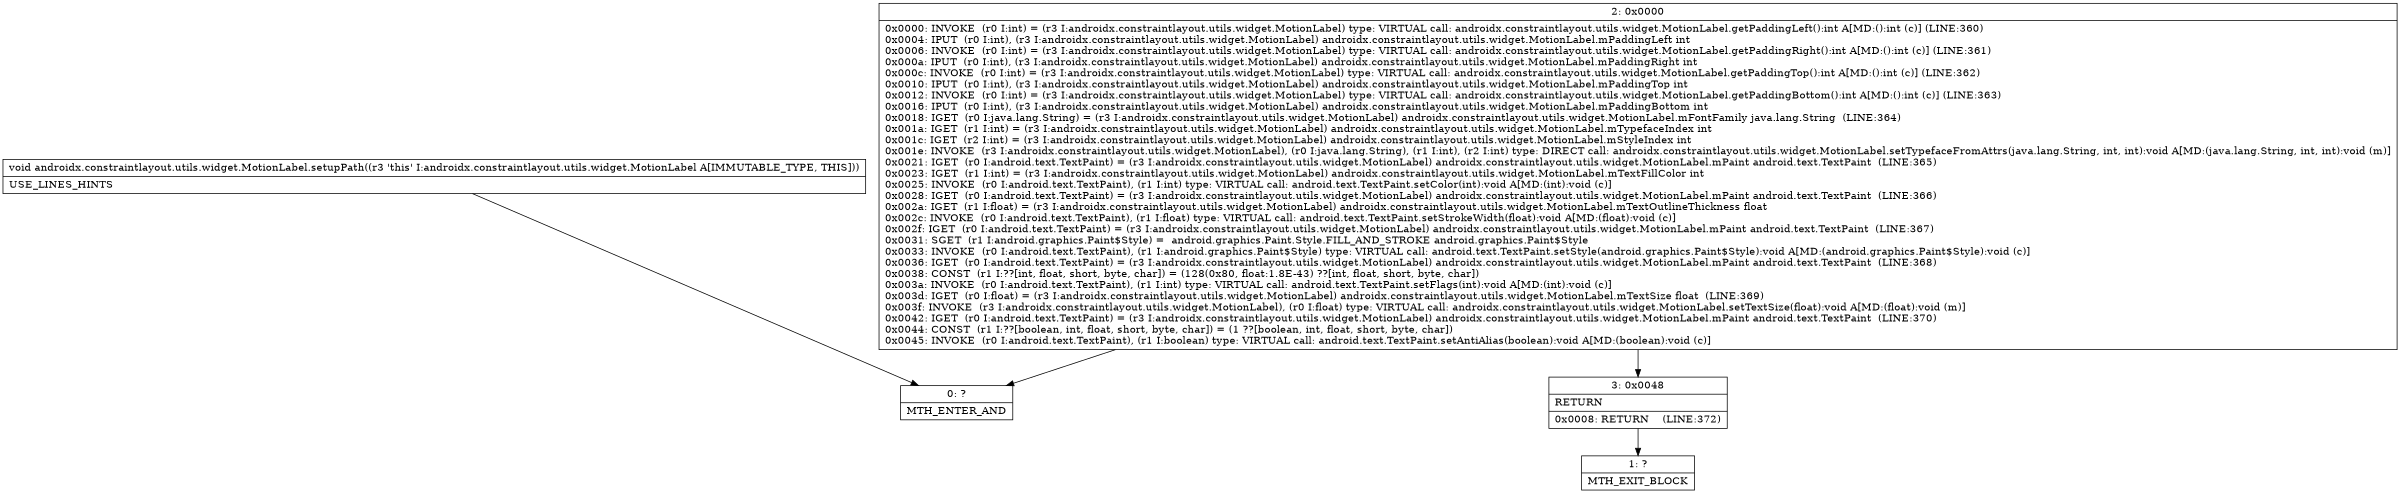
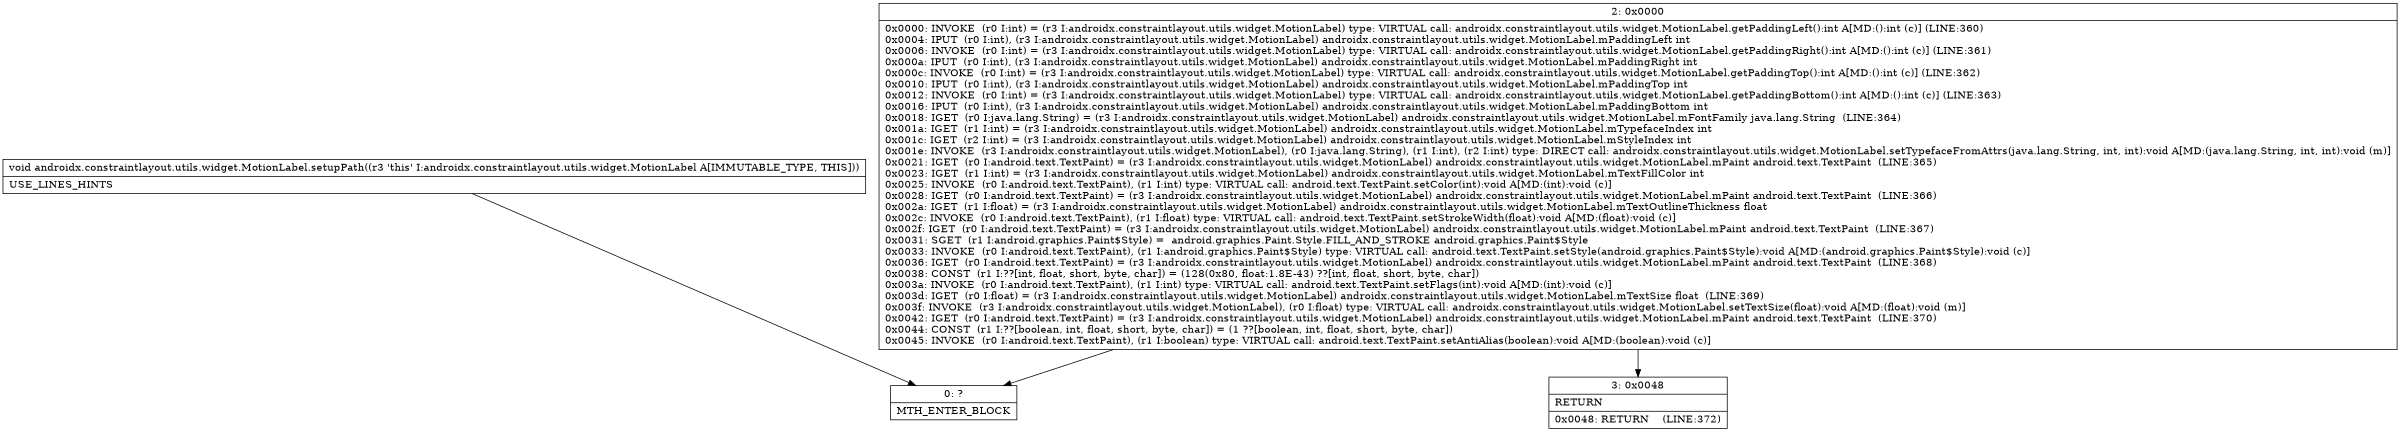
node "0: ?": text "MTH_ENTER_AND" -> "MTH_ENTER_BLOCK"
node "3: 0x0048": text "0x0008: RETURN    (LINE:372)" -> "0x0048: RETURN    (LINE:372)"
node "1: ?": removed
